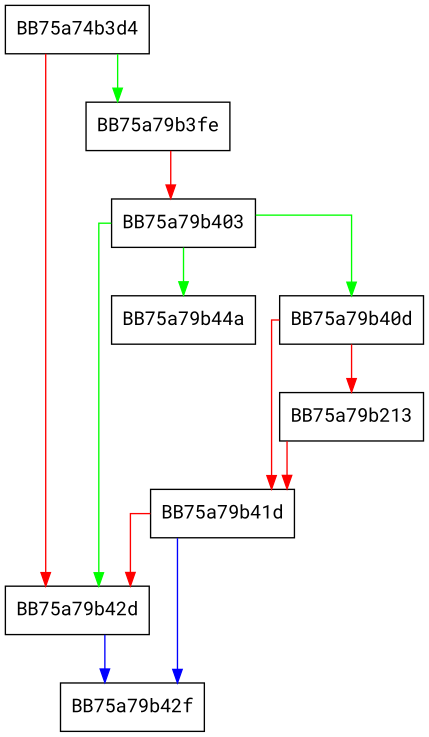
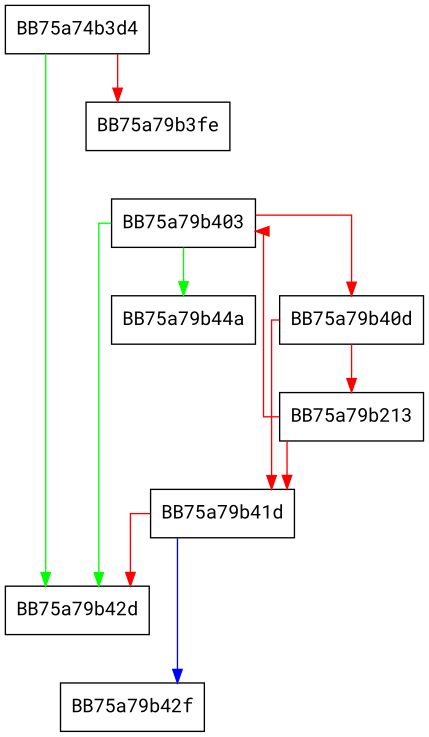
edge "BB75a74b3d4" -> "BB75a79b3fe": color green -> red
edge "BB75a79b3fe" -> "BB75a79b403": now "BB75a79b213" -> "BB75a79b403"
edge "BB75a79b403" -> "BB75a79b40d": color green -> red
edge "BB75a74b3d4" -> "BB75a79b42d": color red -> green
edge "BB75a79b42d" -> "BB75a79b42f": removed
